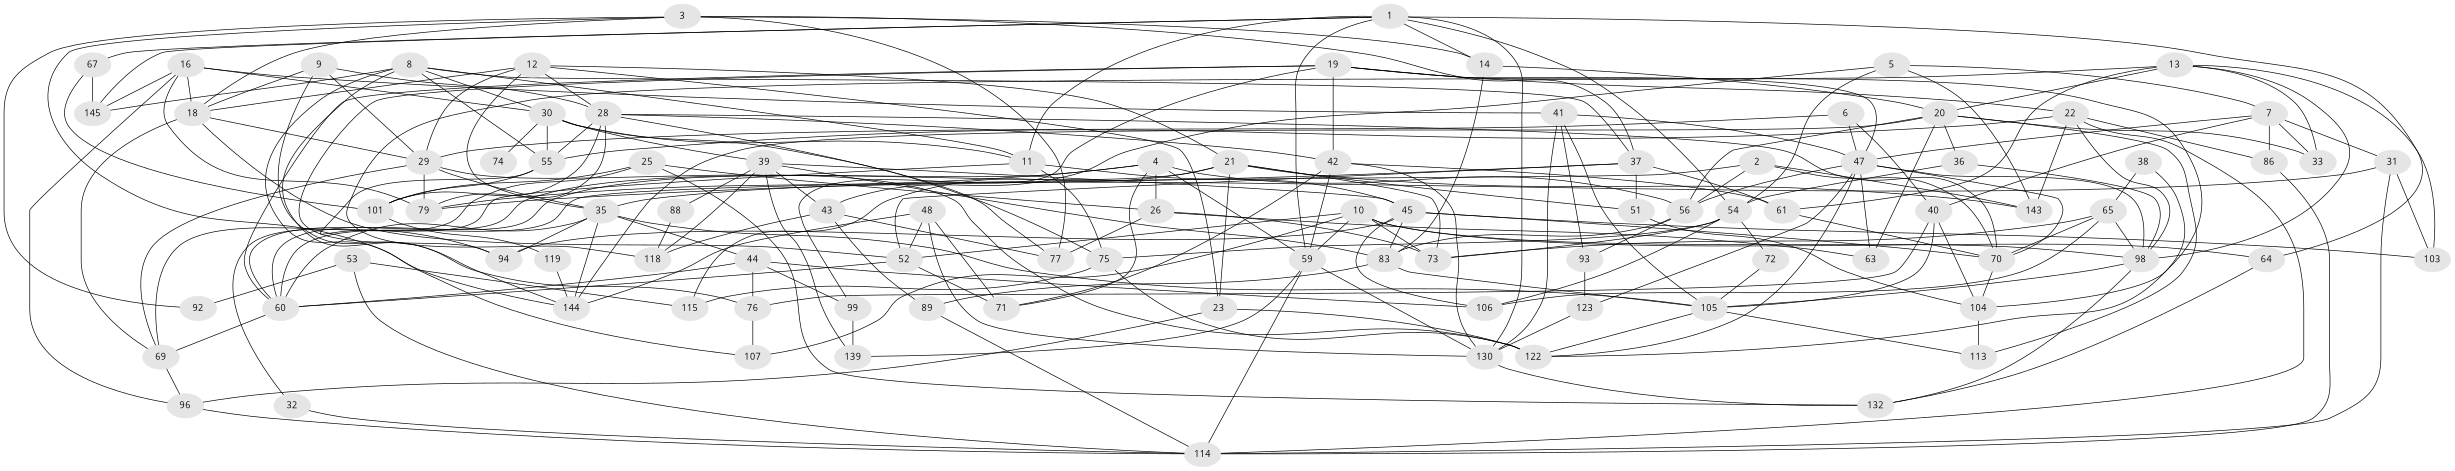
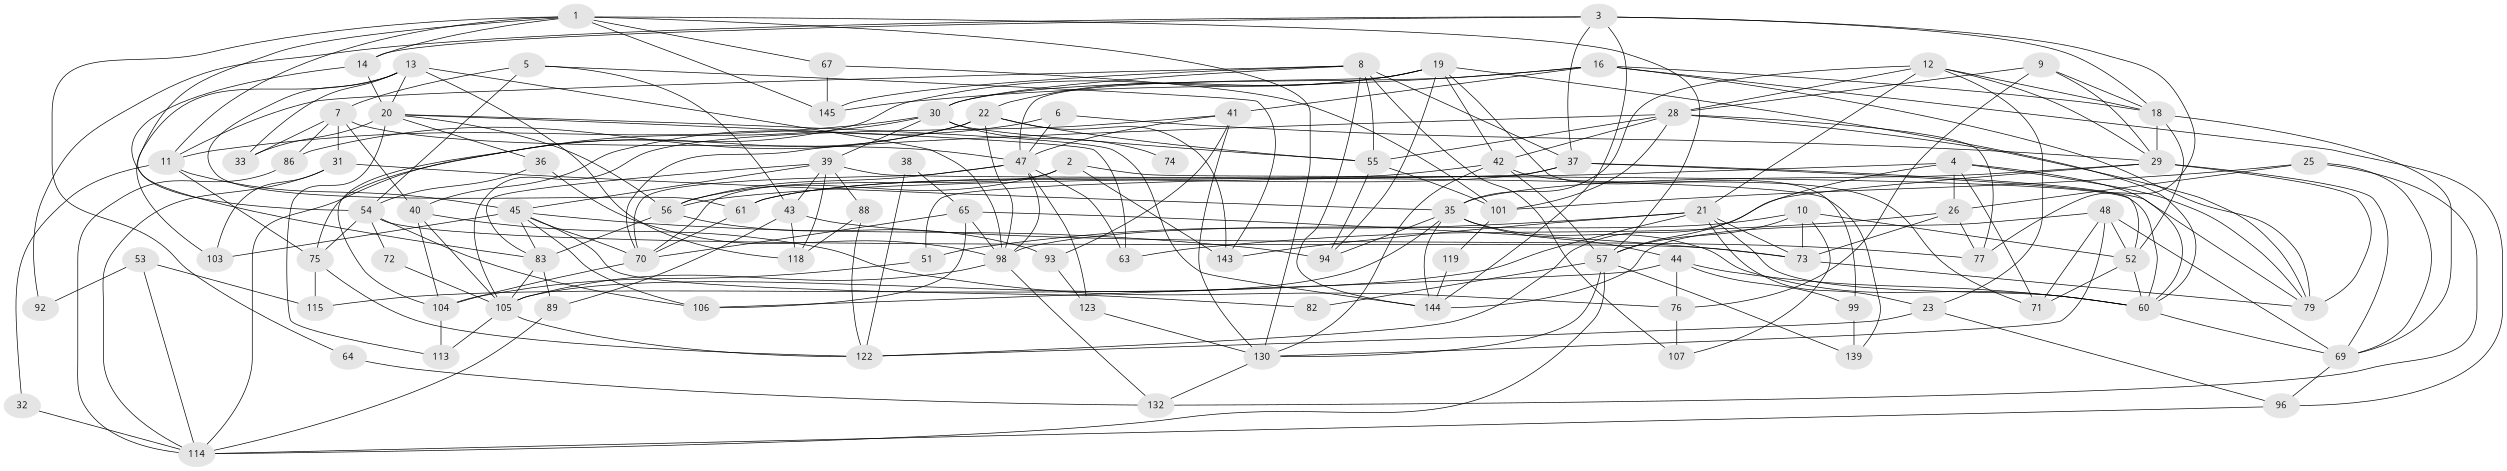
edge "10" -- "64": removed
node "59": label "59" -> "57"
edge "73" -- "79": added
edge "48" -- "69": added
node "82": added
edge "47" -- "122": now "88" -- "122"
